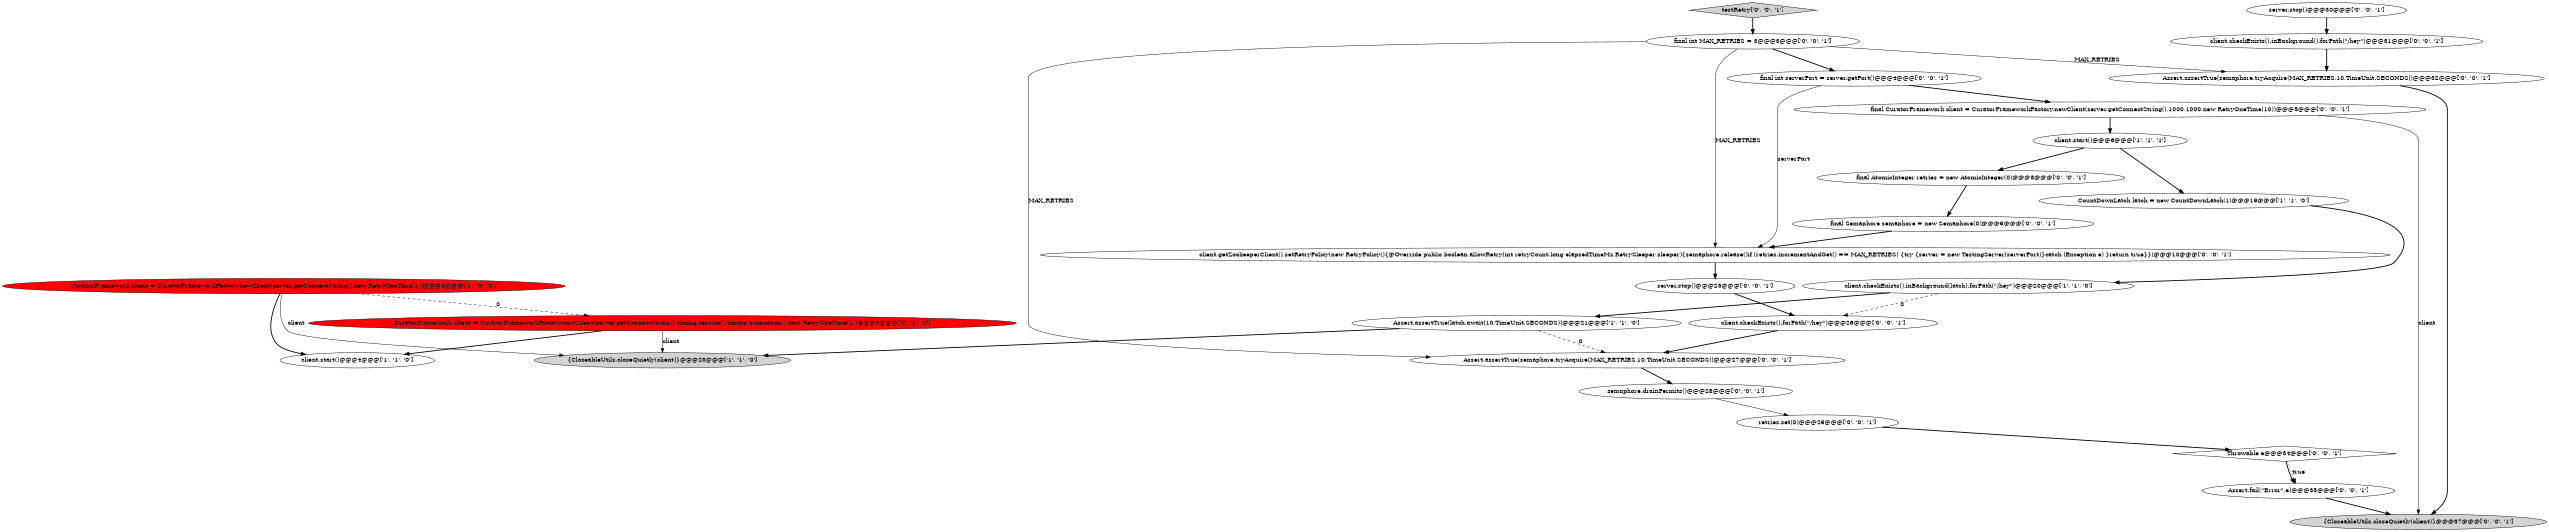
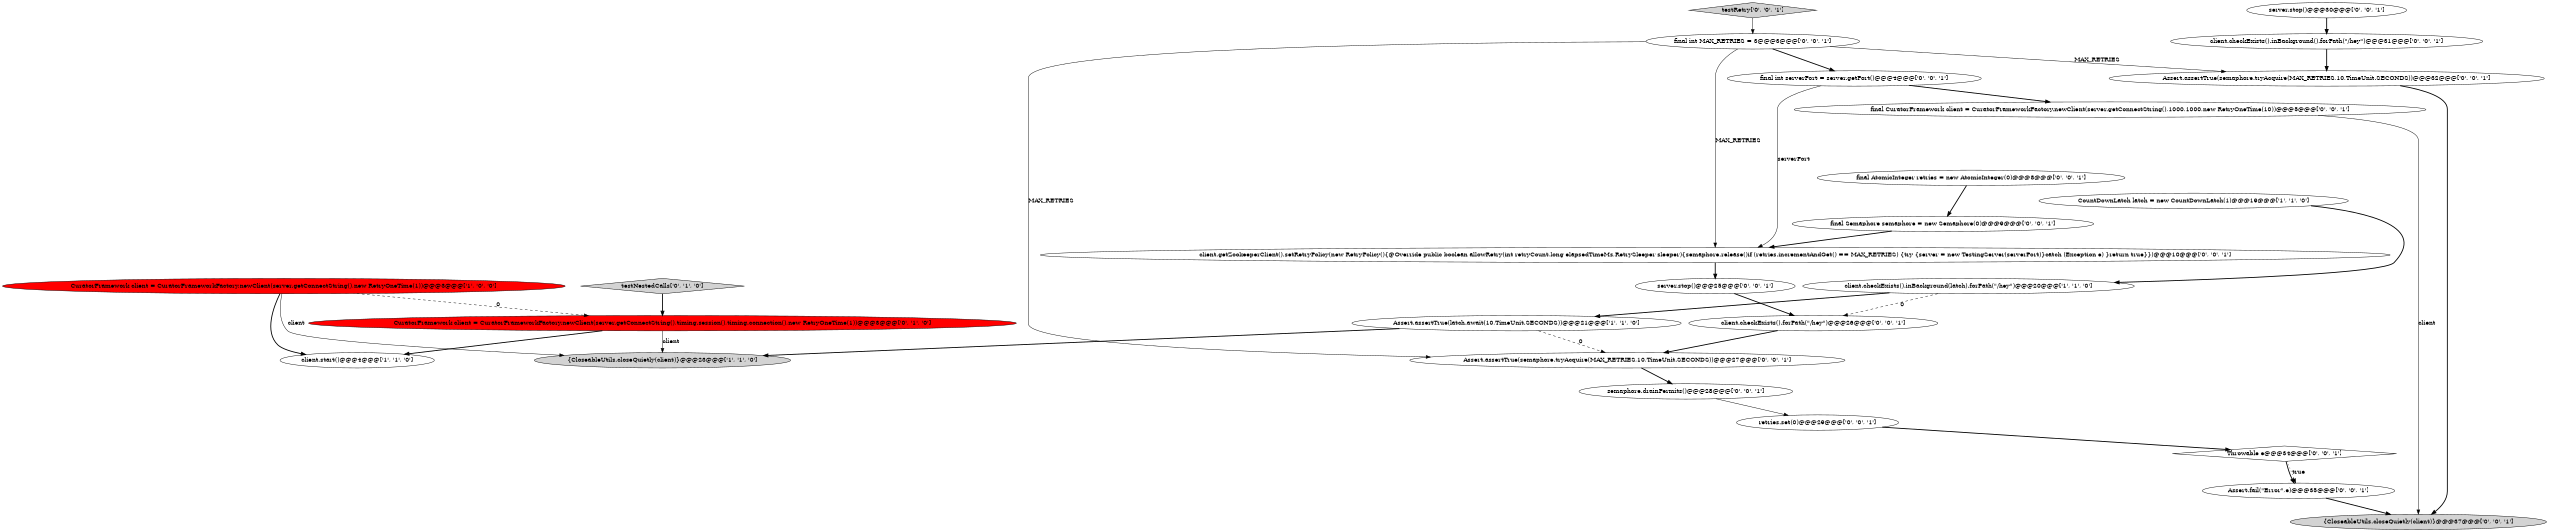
edge "testRetry['0', '0', '1']" -> "final int MAX_RETRIES = 3@@@3@@@['0', '0', '1']": style bold -> solid
node "client.start()@@@6@@@['1', '1', '1']": removed
node "testNestedCalls['0', '1', '0']": added
